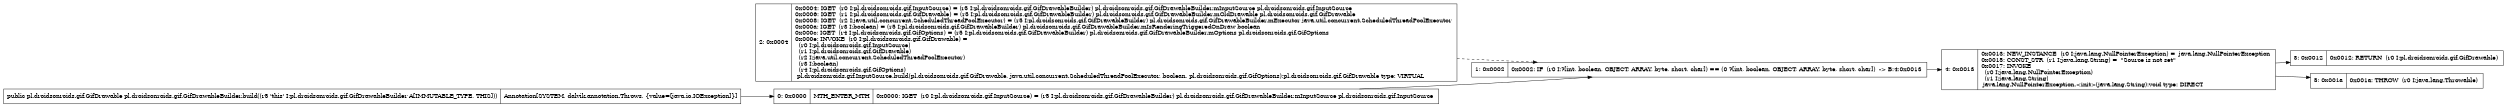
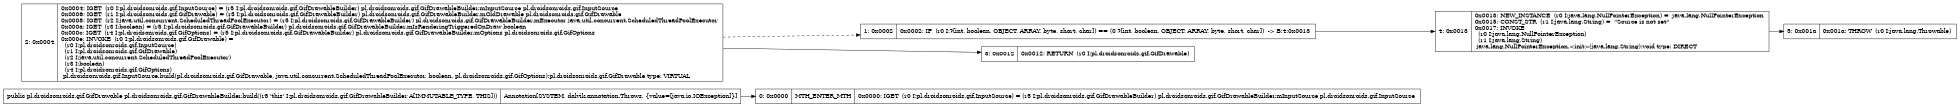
edge "4: 0x0013" -> "3: 0x0012": now "2: 0x0004" -> "3: 0x0012"
edge "0: 0x0000" -> "1: 0x0002": removed
